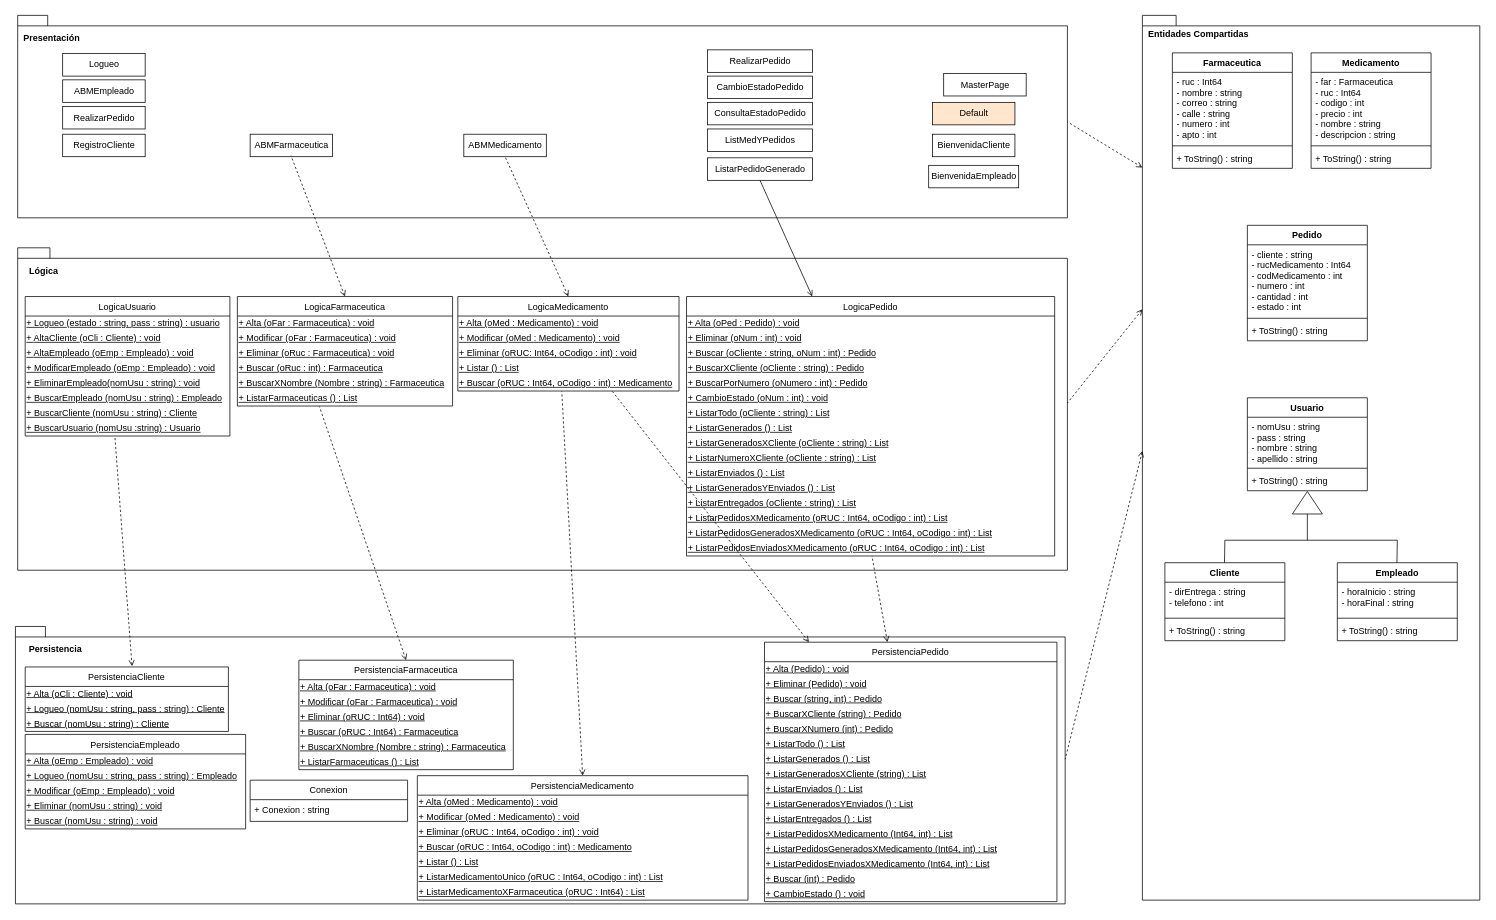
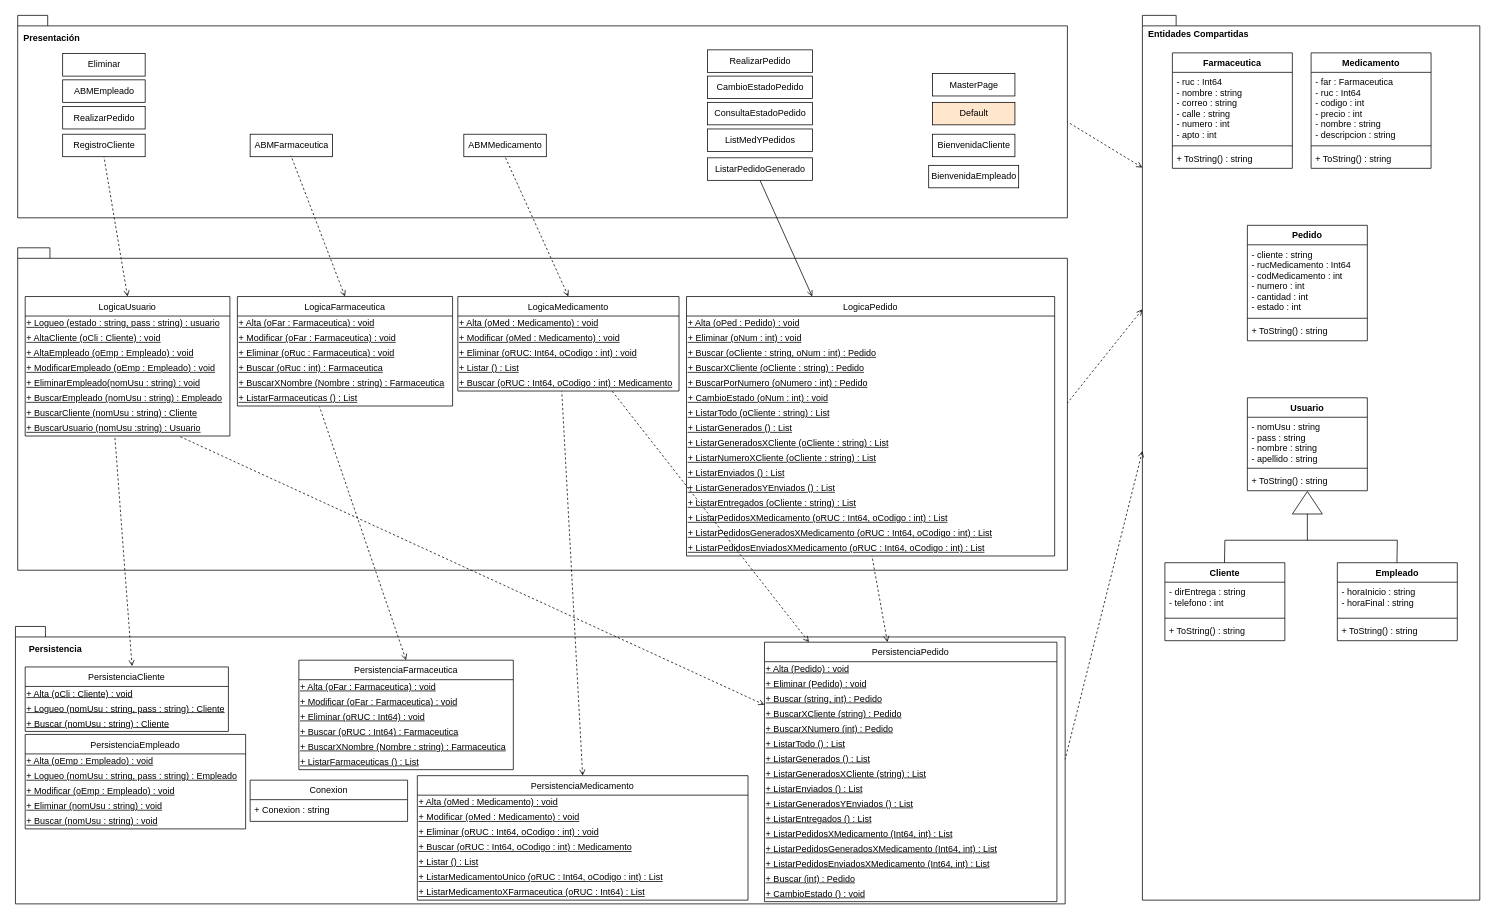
node "Logueo": label "Logueo" -> "Eliminar"
node "MasterPage": moved (985, 85) -> (974, 85)
edge "RegistroCliente" -> "LogicaUsuario": added
node "Lógica": removed
edge "+ BuscarUsuario (nomUsu :string) : Usuario" -> "PersistenciaPedido": added
